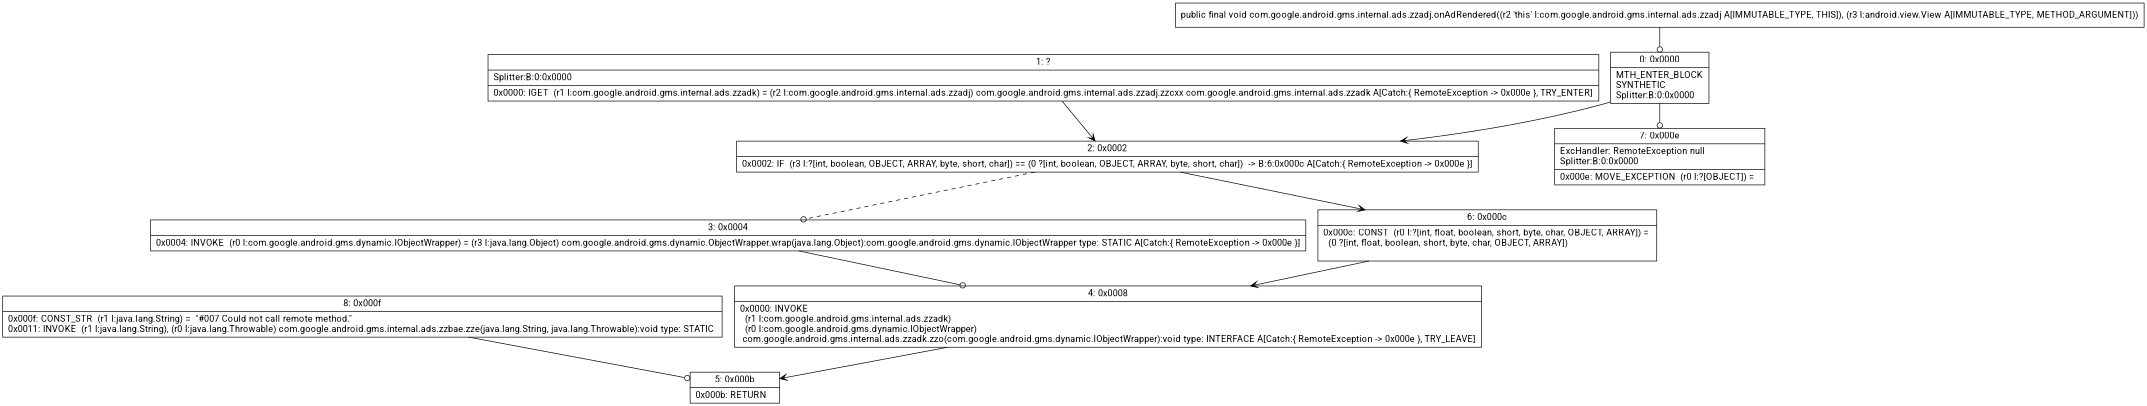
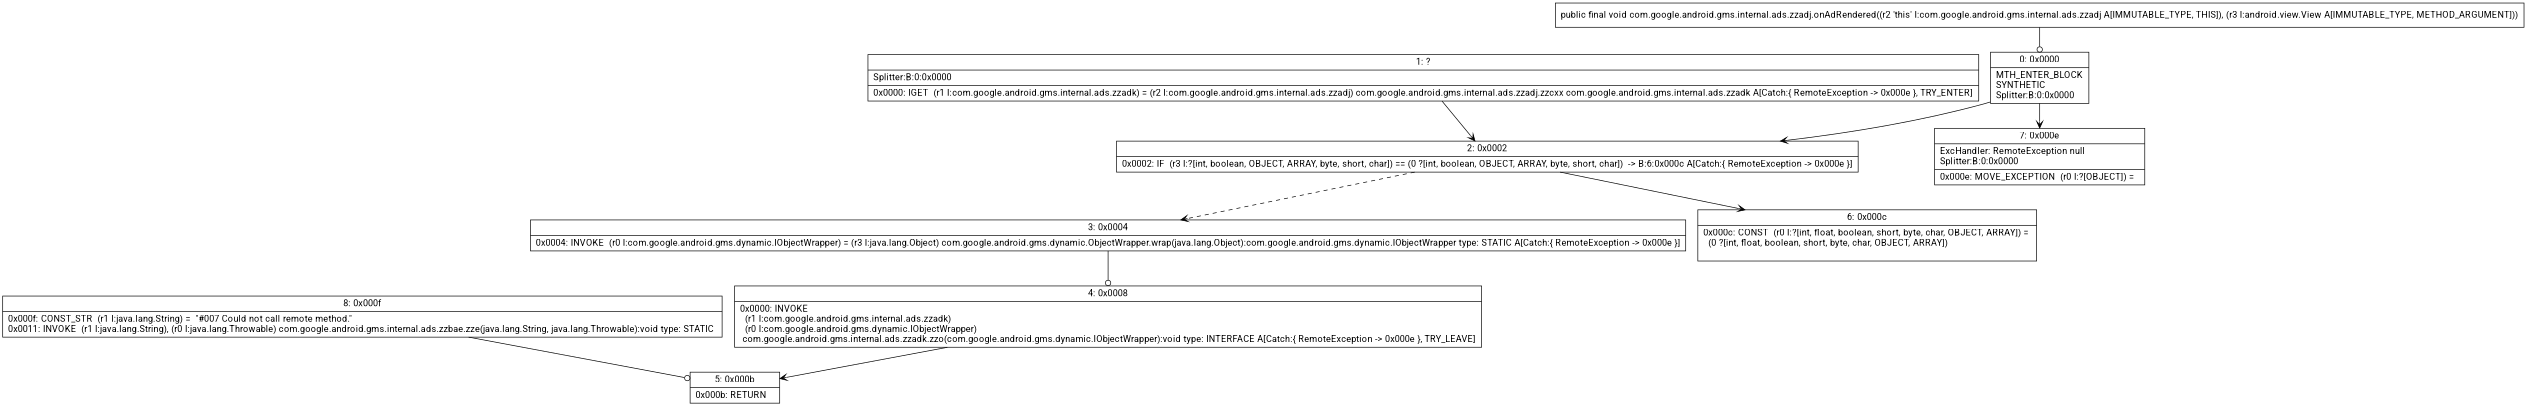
edge "0: 0x0000" -> "7: 0x000e": arrowhead odot -> vee
edge "2: 0x0002" -> "3: 0x0004": arrowhead odot -> vee
edge "6: 0x000c" -> "4: 0x0008": removed
